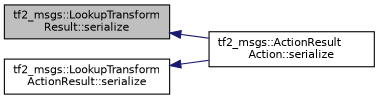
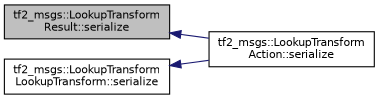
node "tf2_msgs::ActionResult Action::serialize": label "tf2_msgs::ActionResult Action::serialize" -> "tf2_msgs::LookupTransform Action::serialize"
node "tf2_msgs::LookupTransform ActionResult::serialize": label "tf2_msgs::LookupTransform ActionResult::serialize" -> "tf2_msgs::LookupTransform LookupTransform::serialize"
